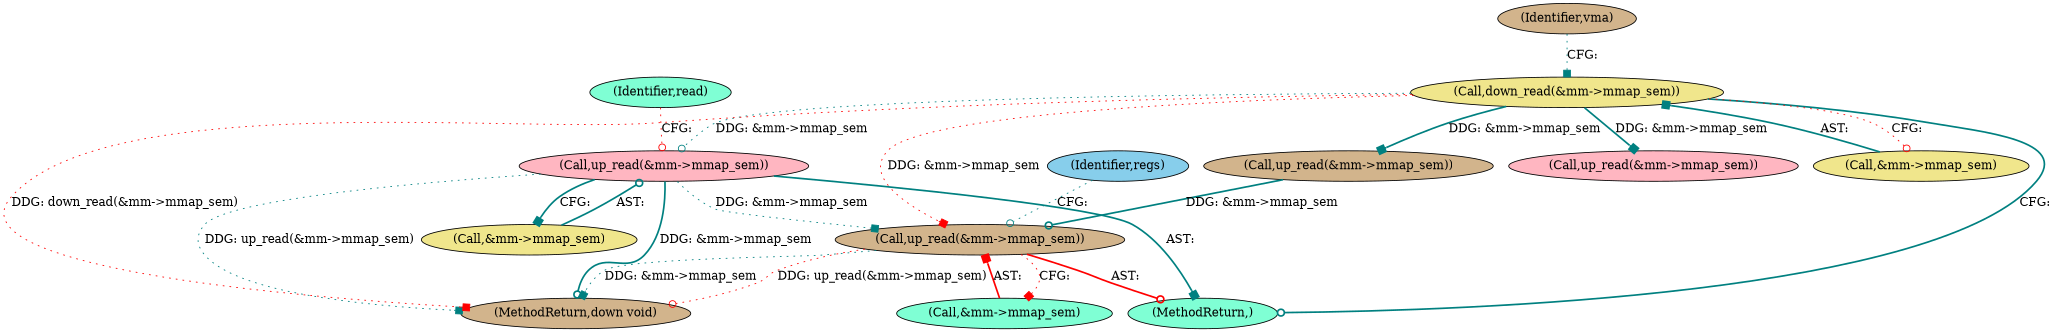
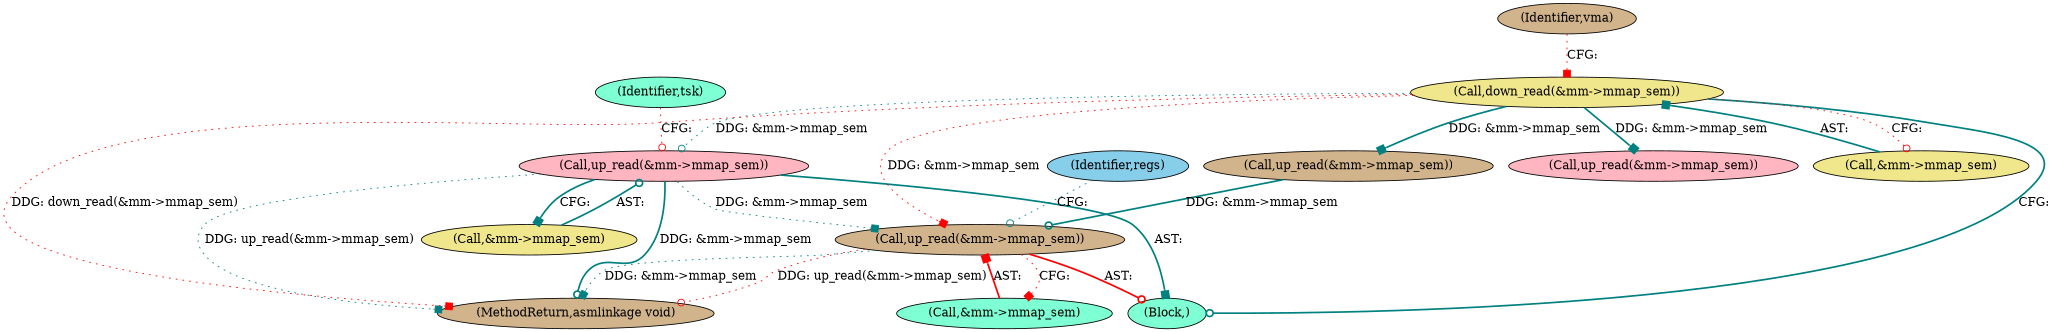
edge "(Identifier,vma)" -> "(Call,down_read(&mm->mmap_sem))": color teal -> red
node "(Identifier,read)": label "(Identifier,read)" -> "(Identifier,tsk)"
node "(MethodReturn,down void)": label "(MethodReturn,down void)" -> "(MethodReturn,asmlinkage void)"
node "(MethodReturn,)": label "(MethodReturn,)" -> "(Block,)"
